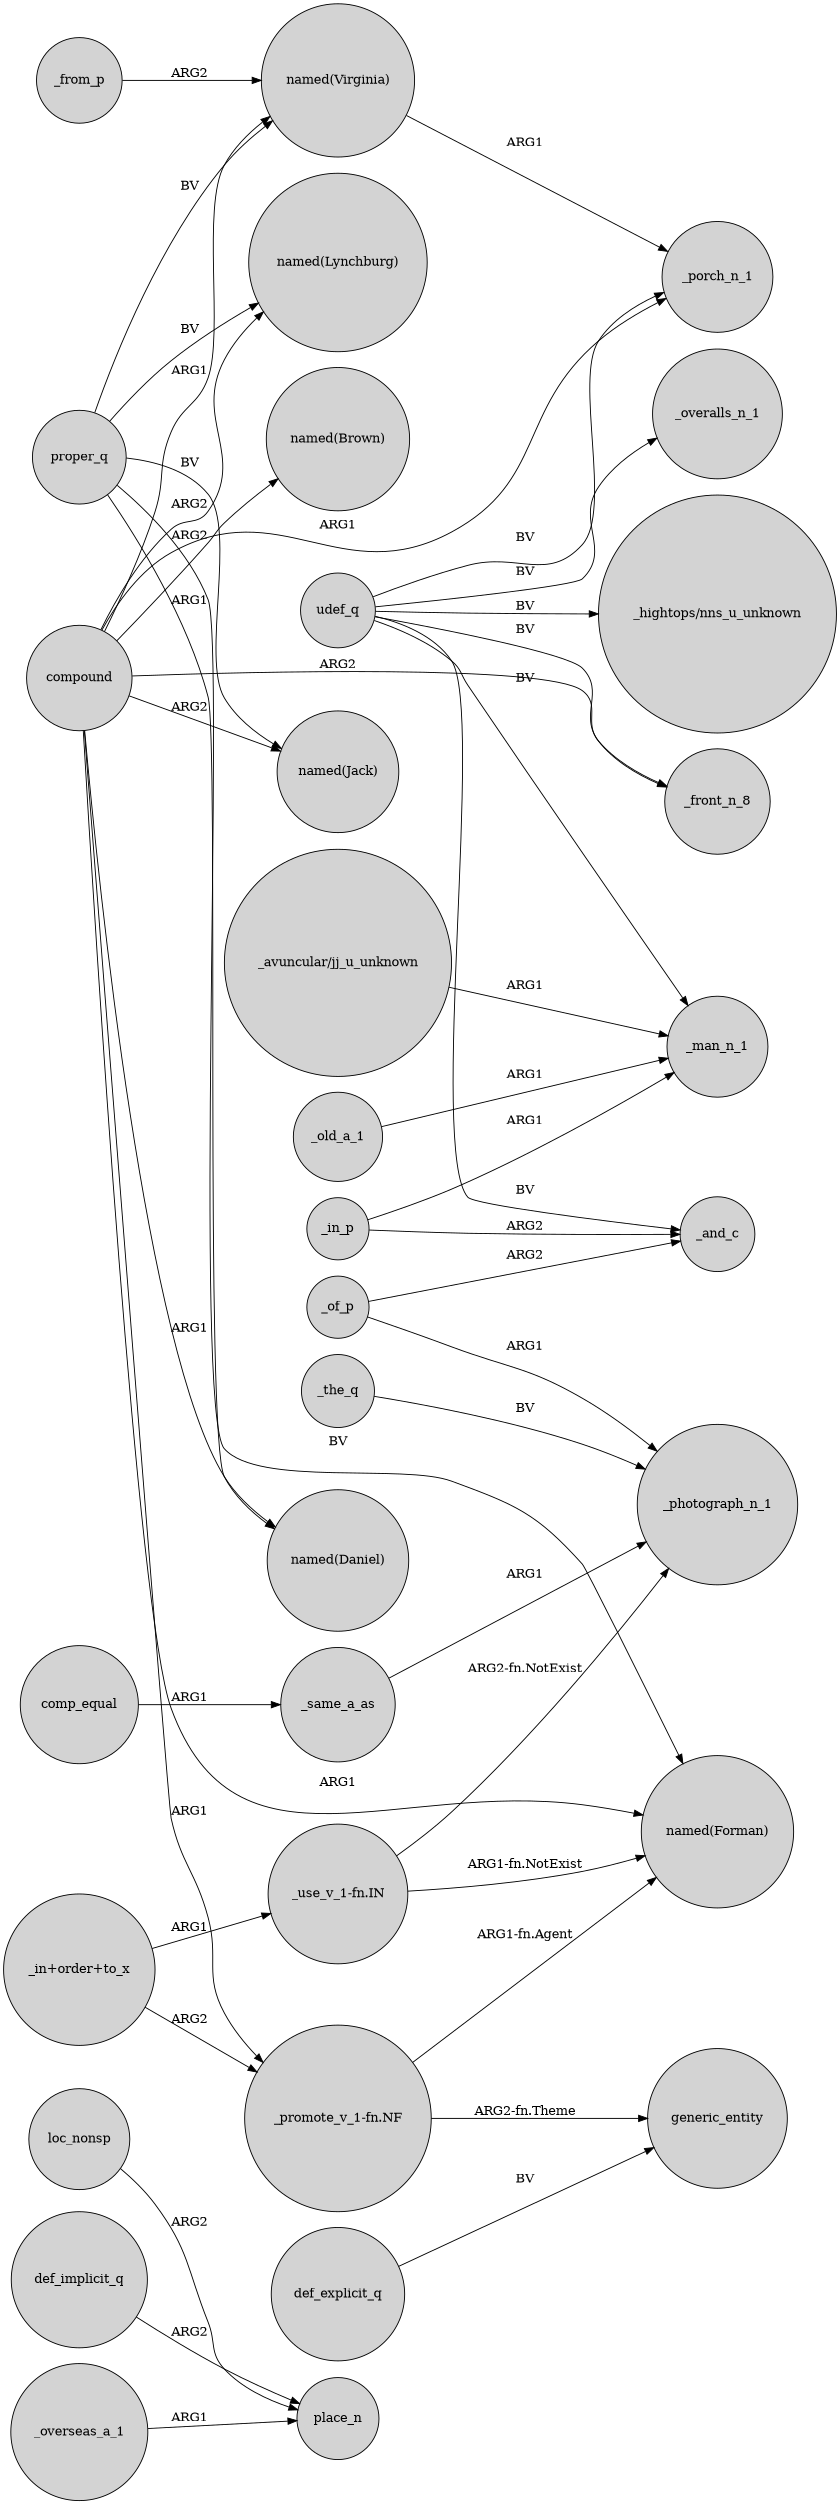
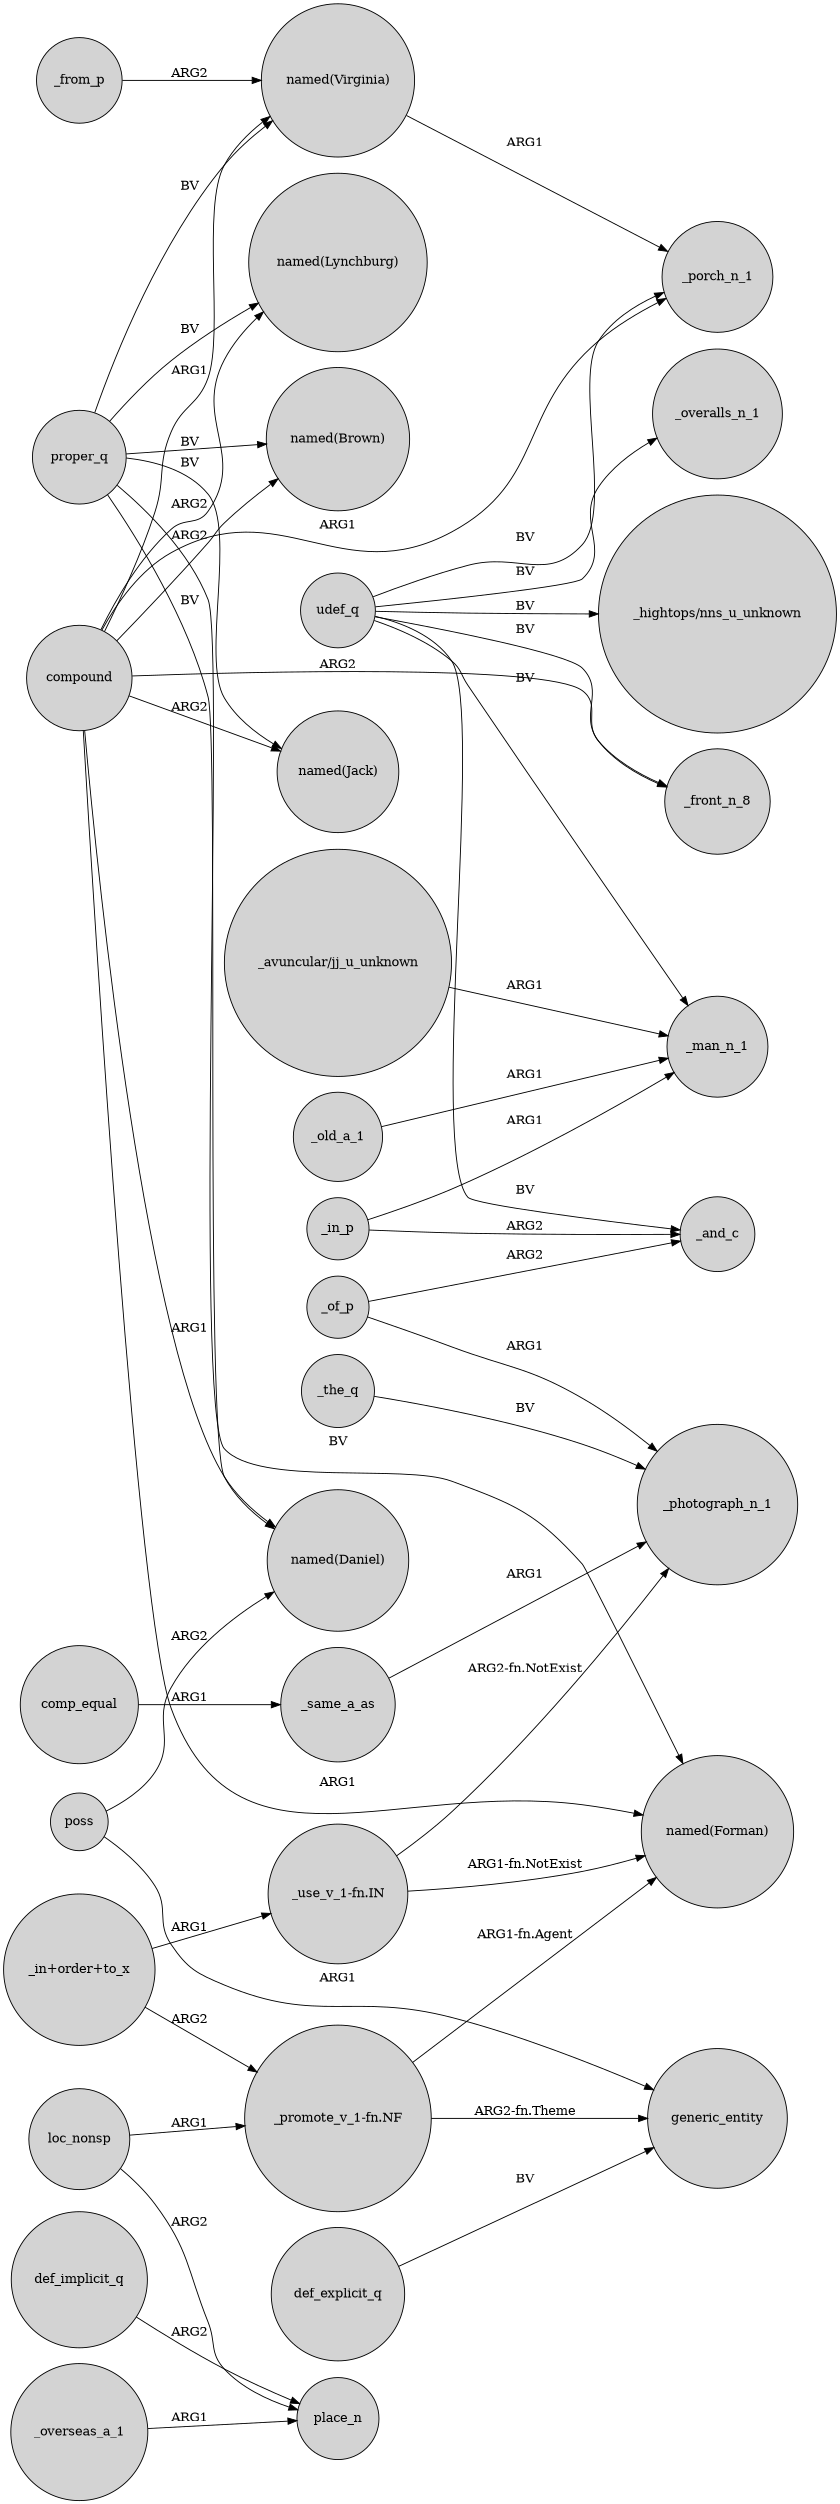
edge "proper_q" -> "named(Brown)": added, label "BV"
edge "proper_q" -> "named(Daniel)": label "ARG1" -> "BV"
edge "compound" -> "_promote_v_1-fn.NF": now "loc_nonsp" -> "_promote_v_1-fn.NF"
node "poss": added
